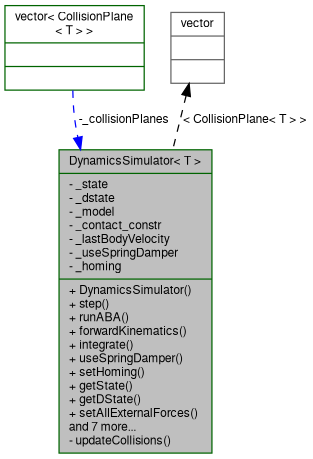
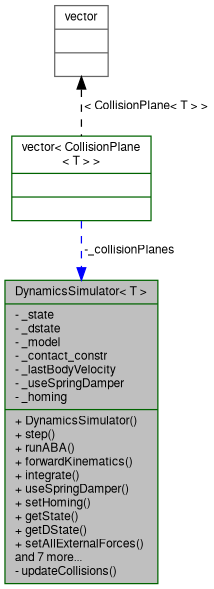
edge "DynamicsSimulator< T >" -> "vector": now "vector< CollisionPlane" -> "vector"
